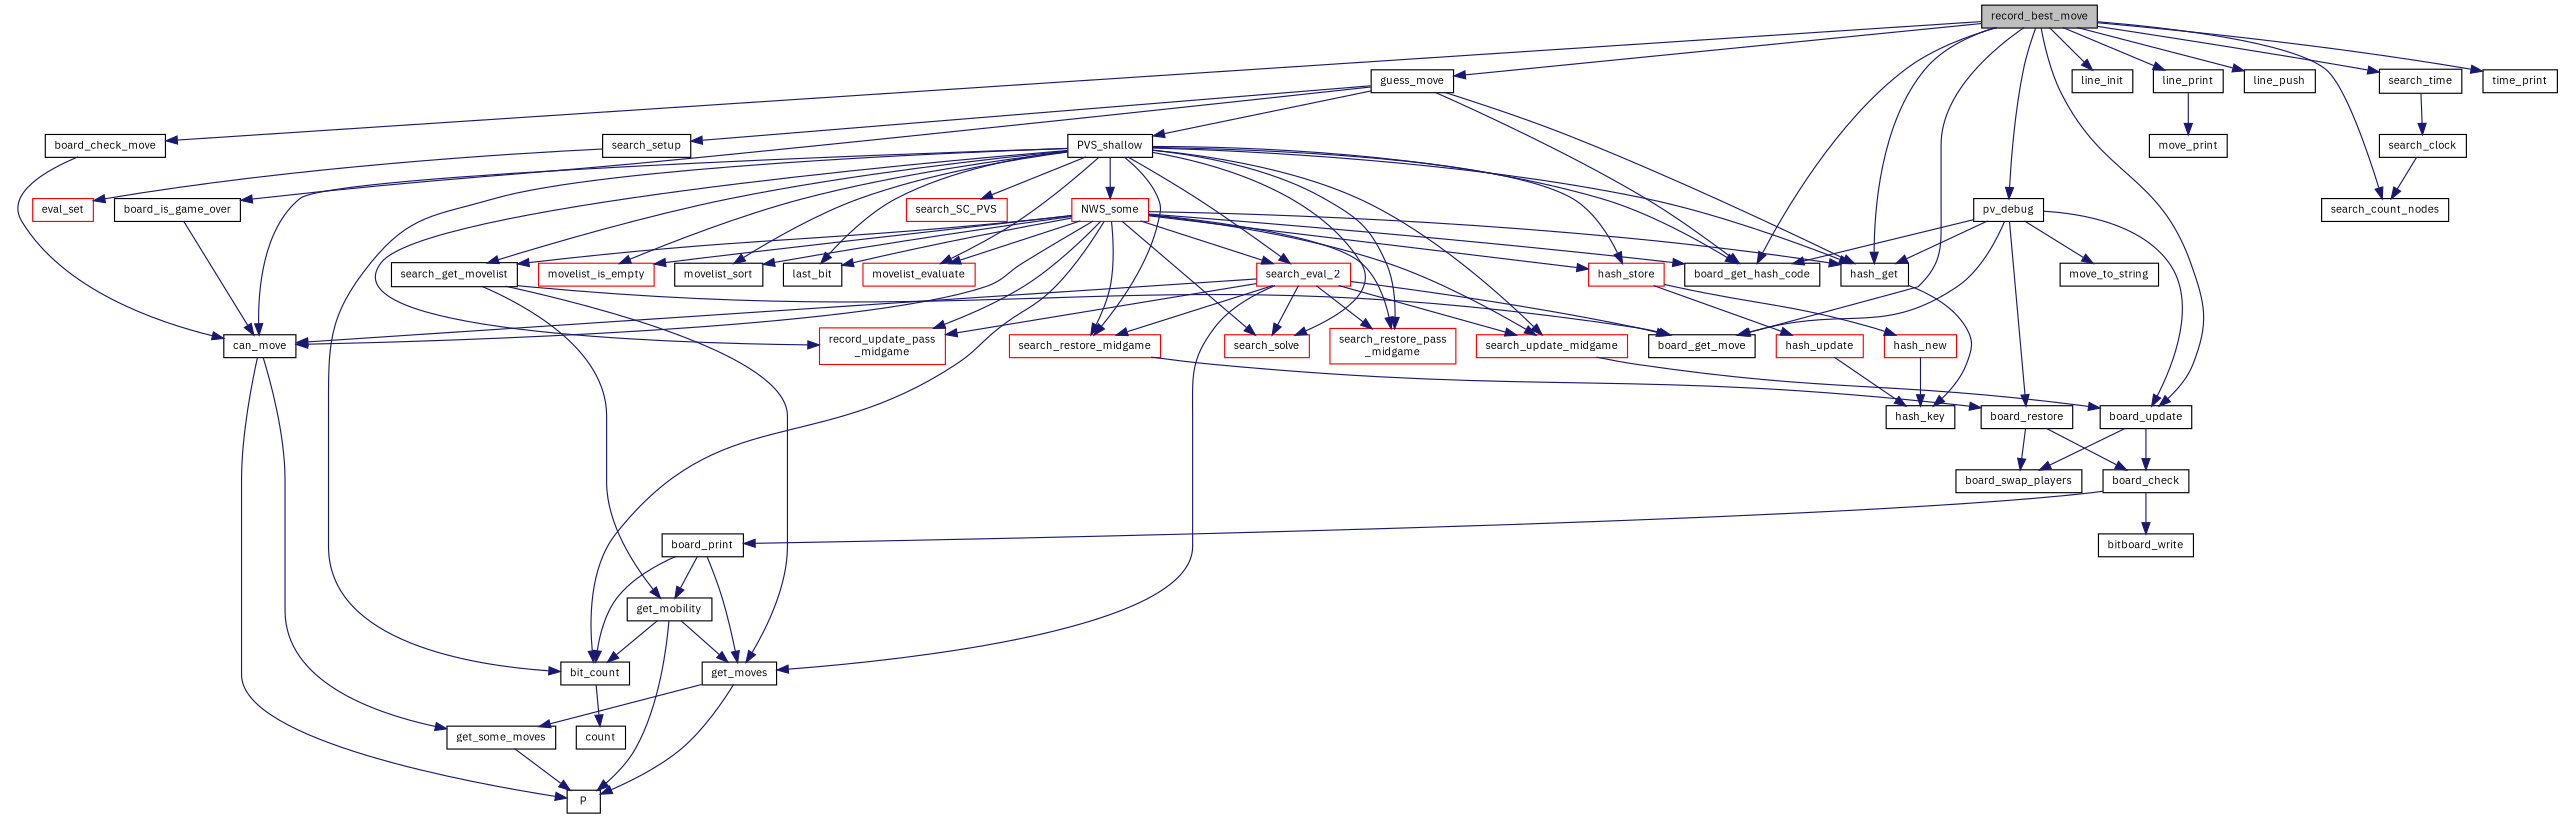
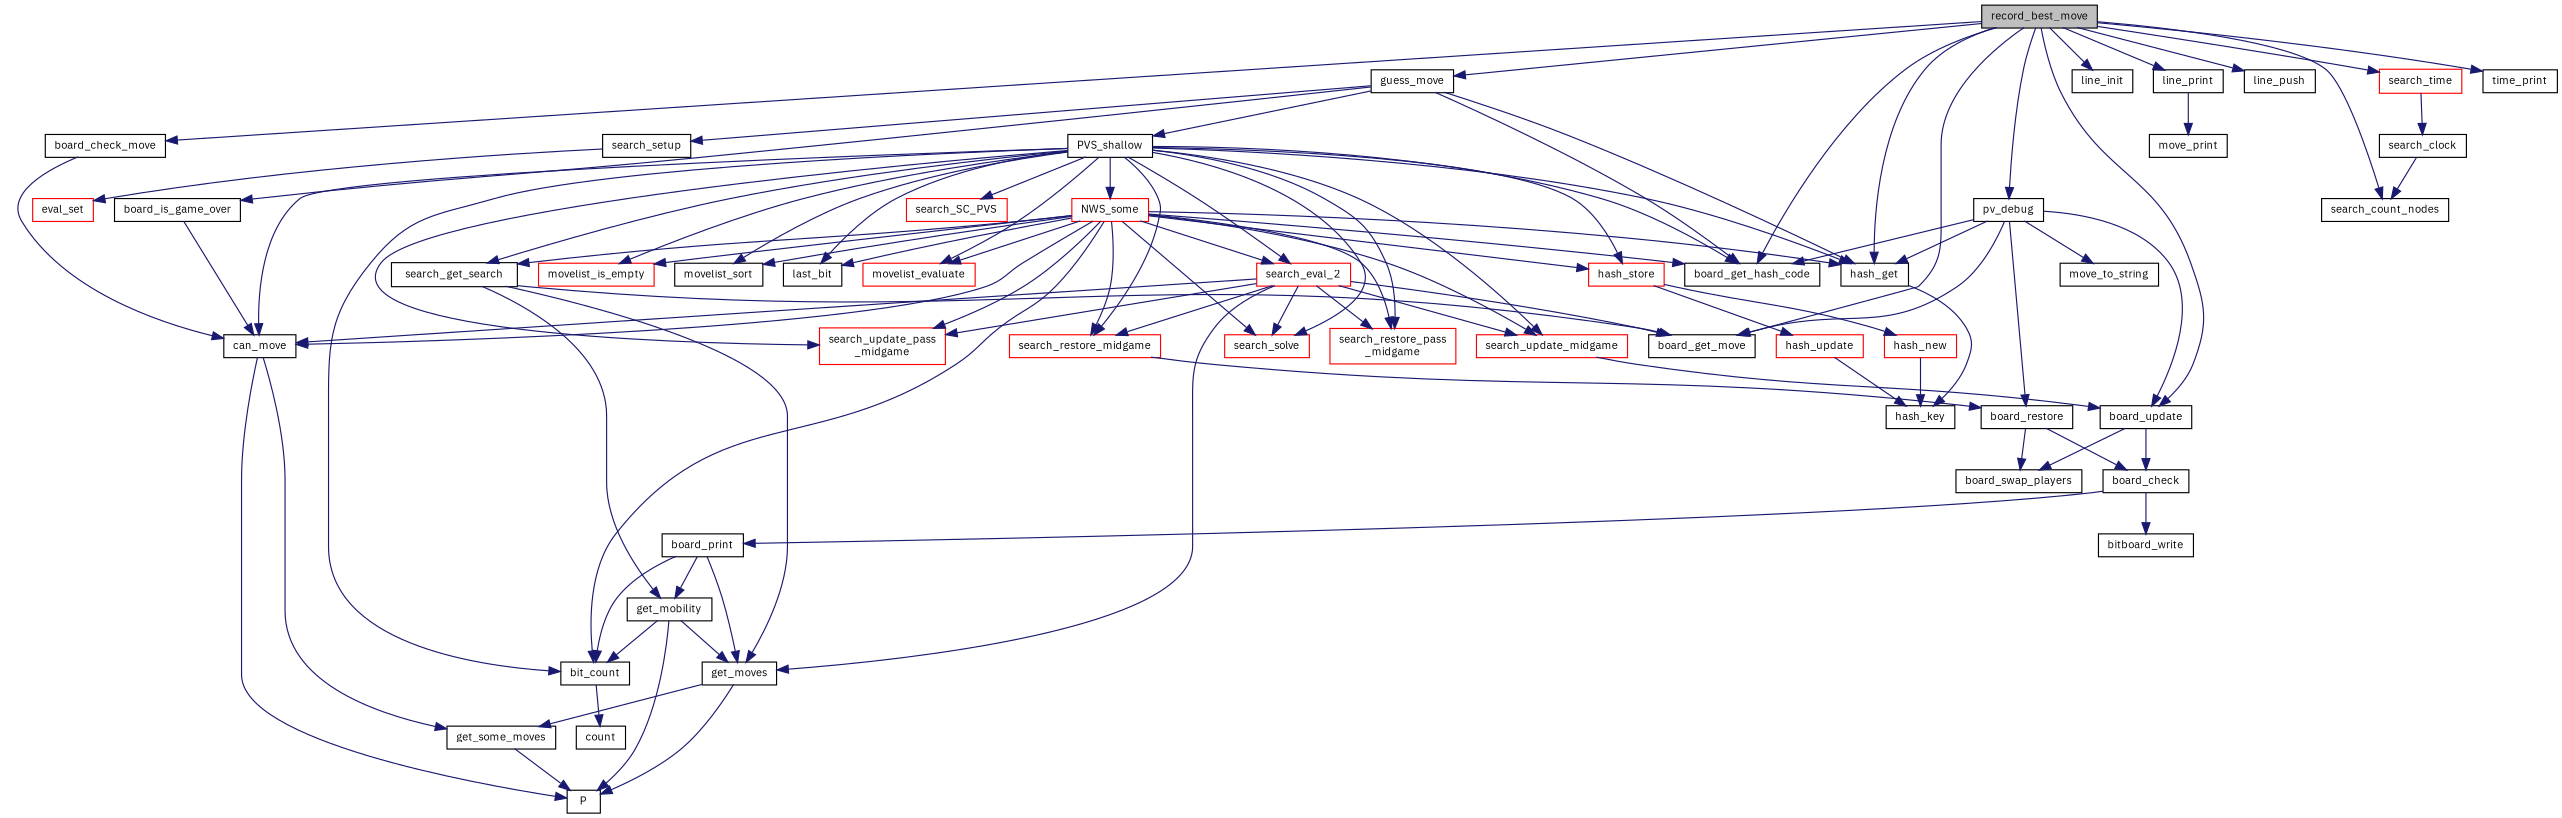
node "search_time": color black -> red
node "search_get_movelist": label "search_get_movelist" -> "search_get_search"
node "record_update_pass _midgame": label "record_update_pass _midgame" -> "search_update_pass _midgame"
